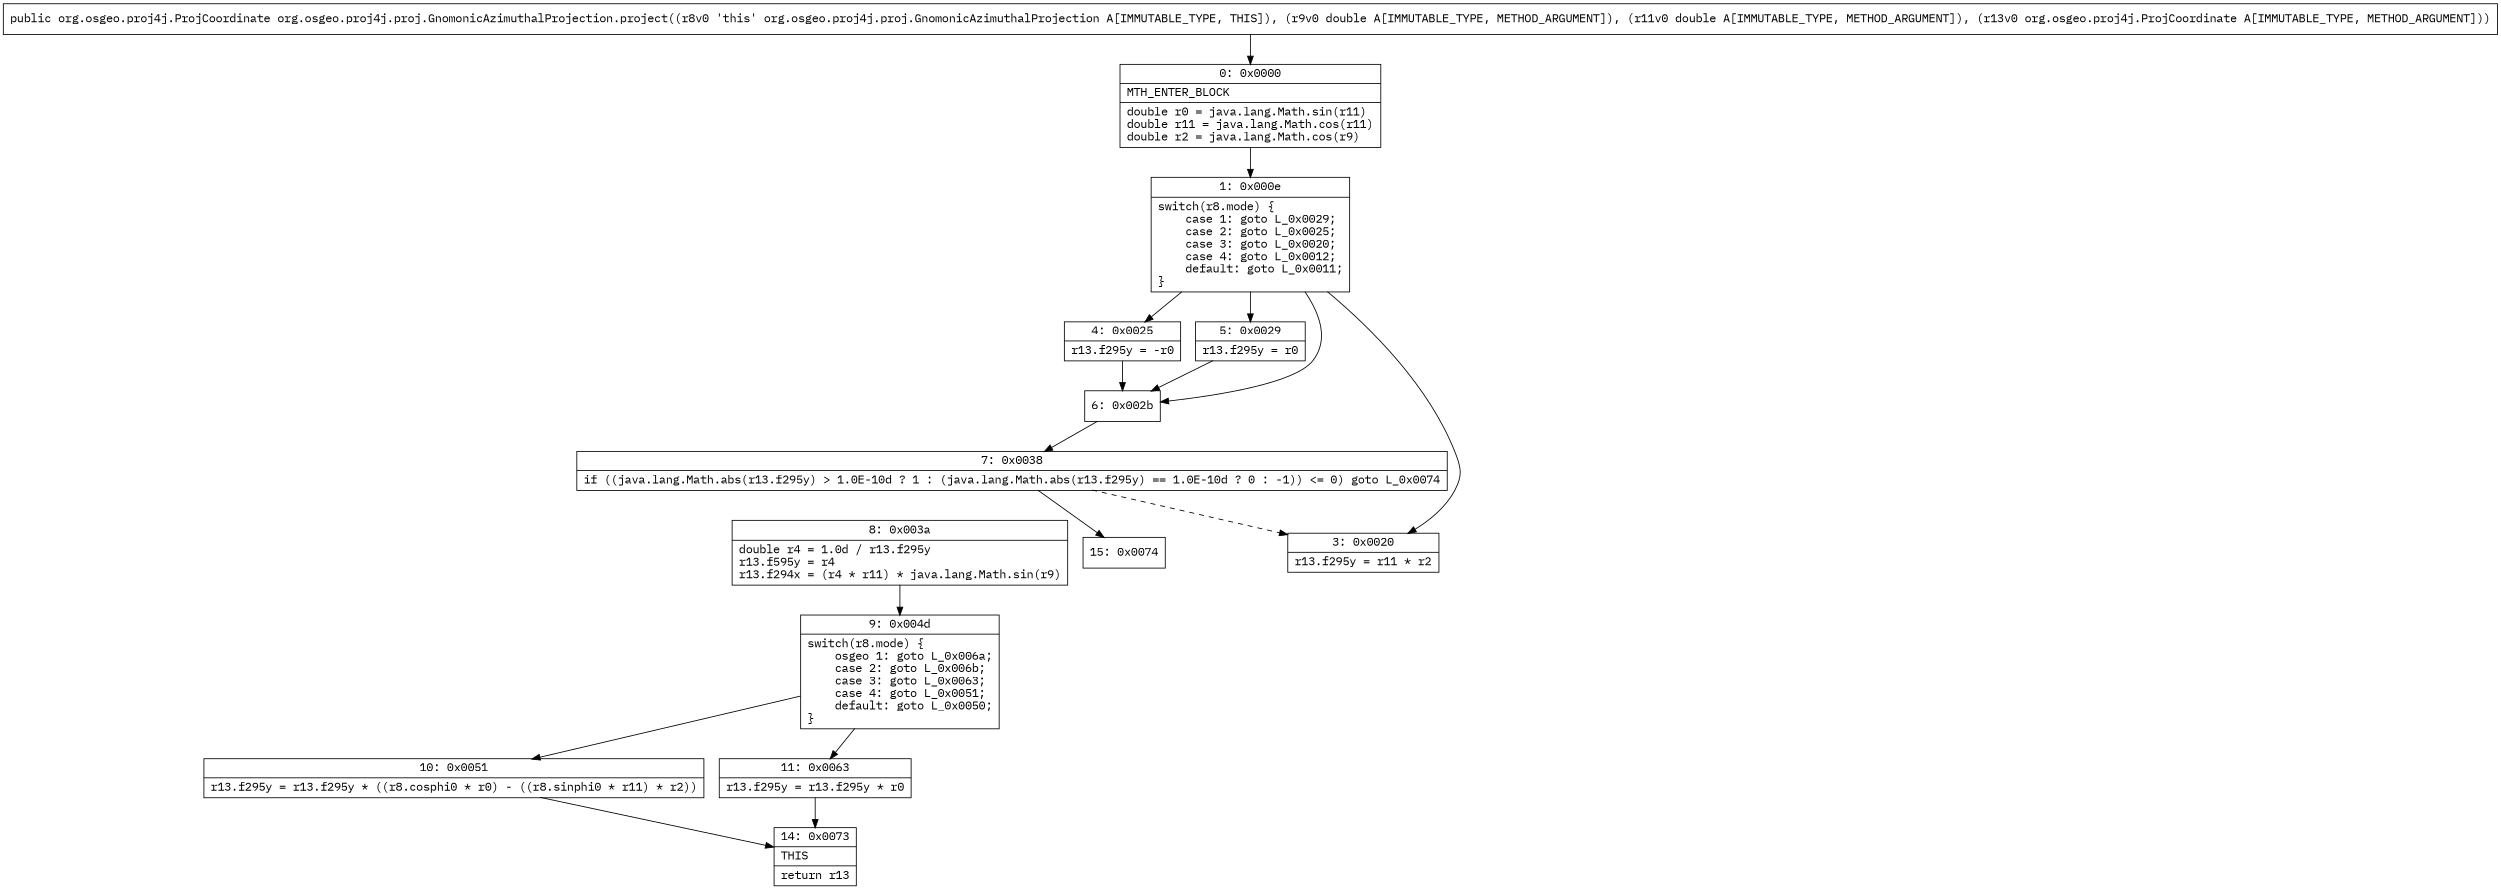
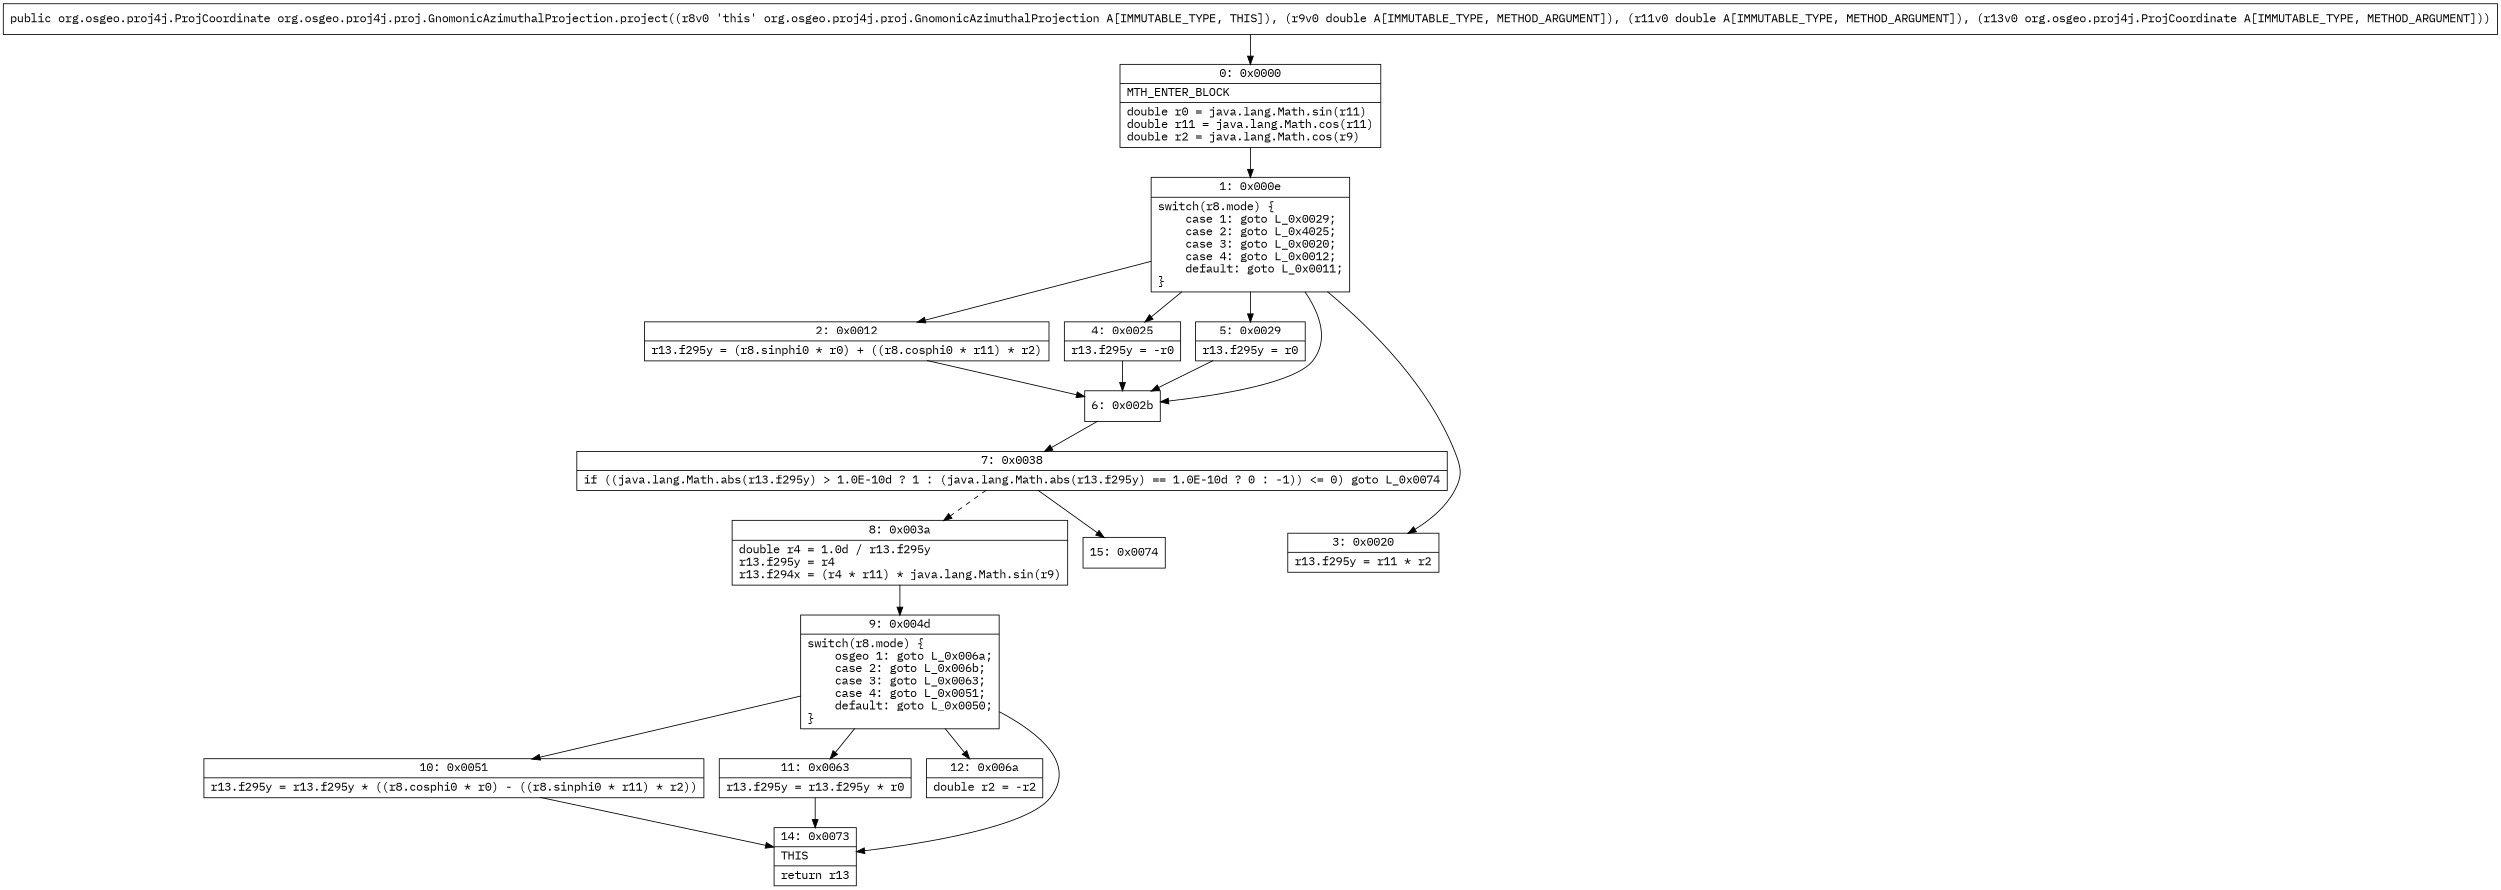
node "1: 0x000e": text "case 2: goto L_0x0025;" -> "case 2: goto L_0x4025;"
node "2: 0x0012": added
edge "7: 0x0038" -> "3: 0x0020": now "7: 0x0038" -> "8: 0x003a"
node "8: 0x003a": text "r13.f595y = r4" -> "r13.f295y = r4"
node "12: 0x006a": added
edge "9: 0x004d" -> "14: 0x0073": added
